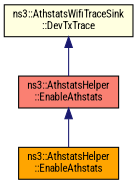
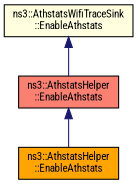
node "ns3::AthstatsWifiTraceSink ::DevTxTrace": label "ns3::AthstatsWifiTraceSink ::DevTxTrace" -> "ns3::AthstatsWifiTraceSink ::EnableAthstats"
